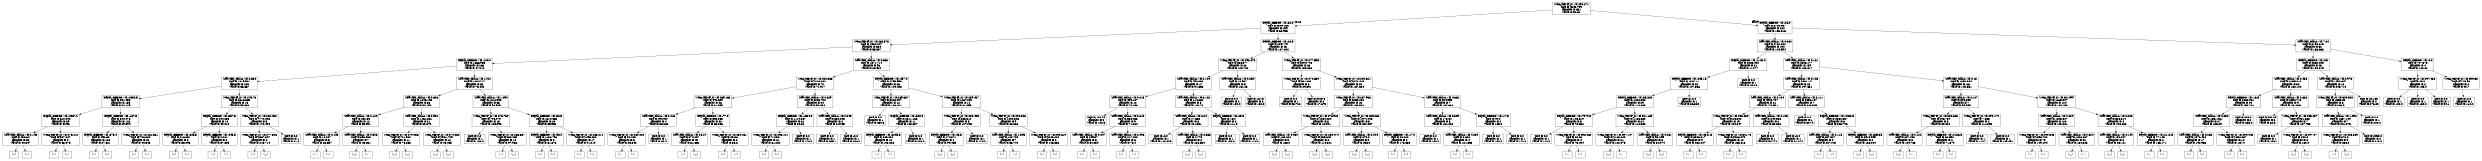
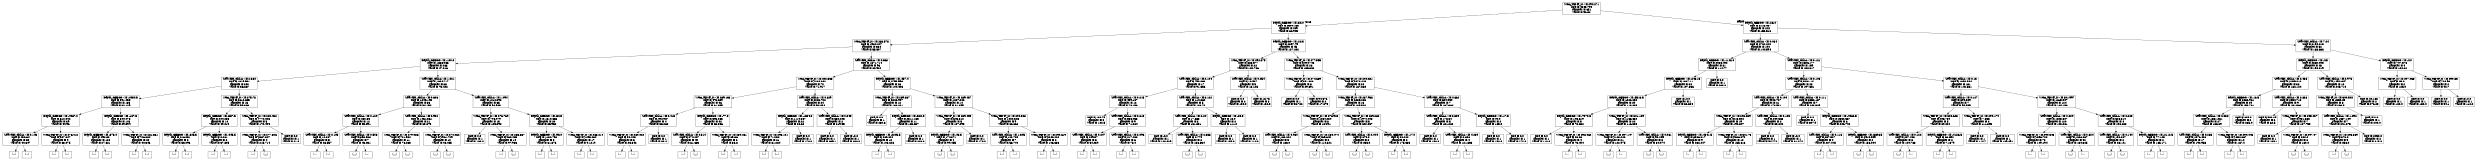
edge "WOA_TEMP_K <= 297.458 mse = 25.0 samples = 2 value = 125.0" -> "mse = 0.0 samples = 1 value = 54.1": now "WOA_TEMP_K <= 299.83 mse = 744.98 samples = 2 value = 92.7" -> "mse = 0.0 samples = 1 value = 54.1"
